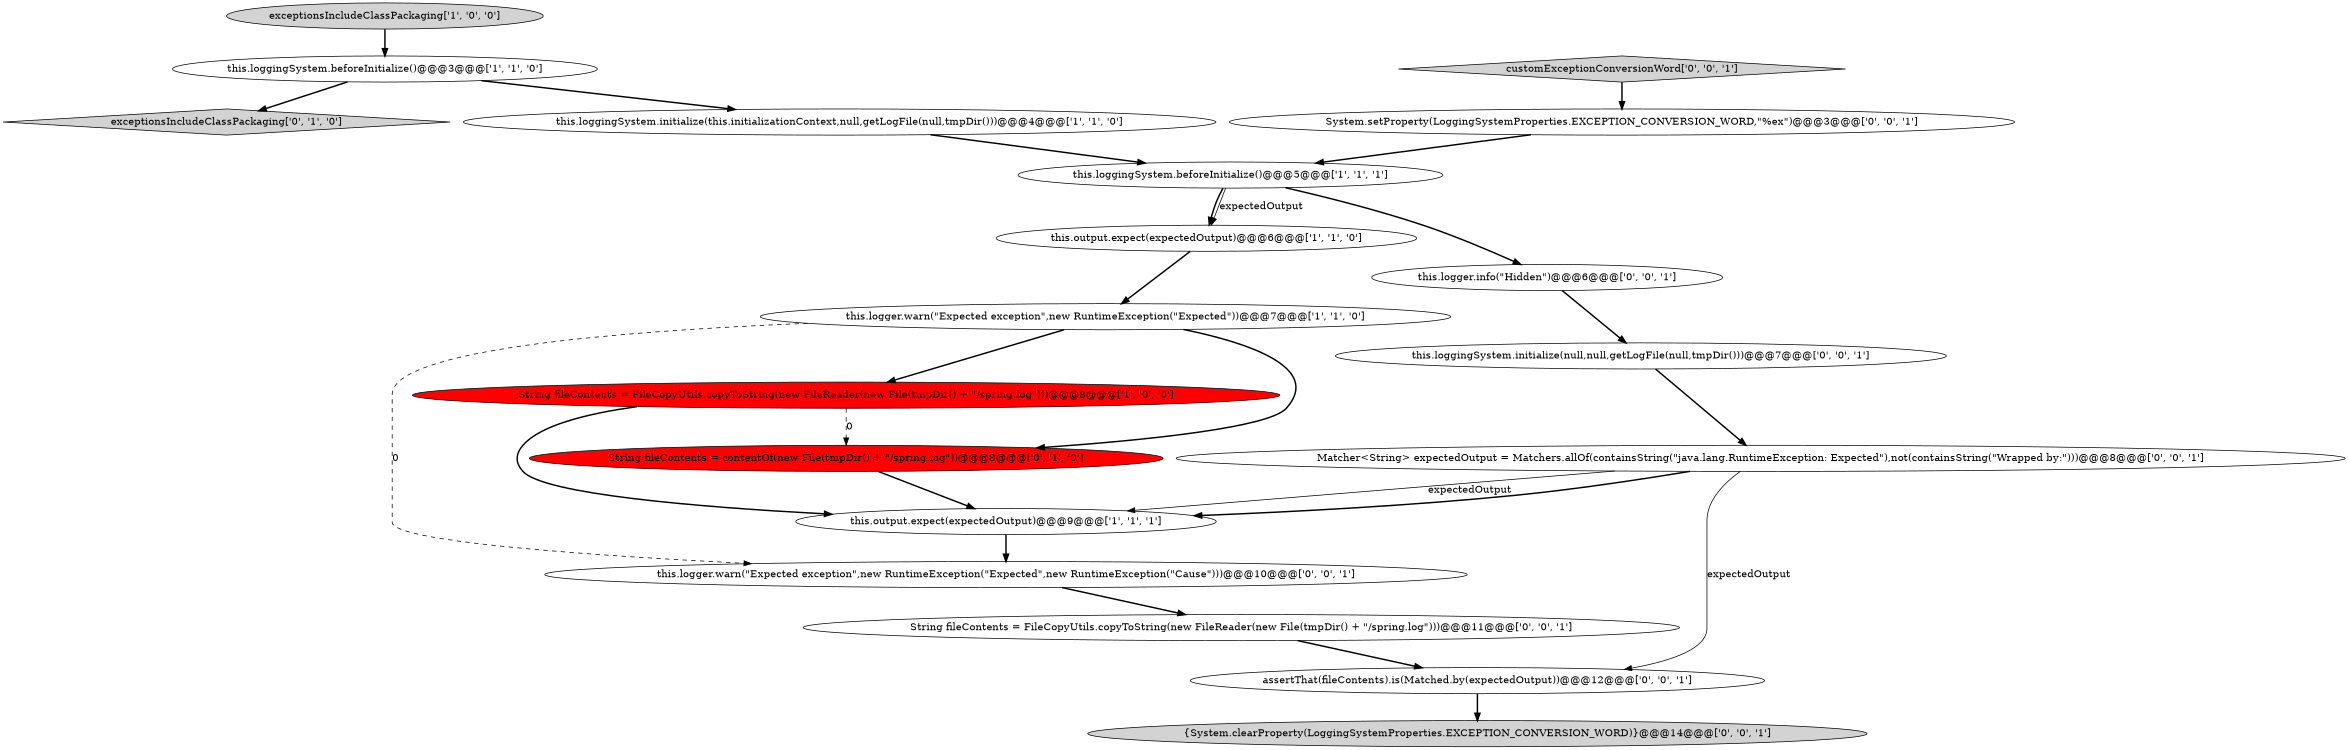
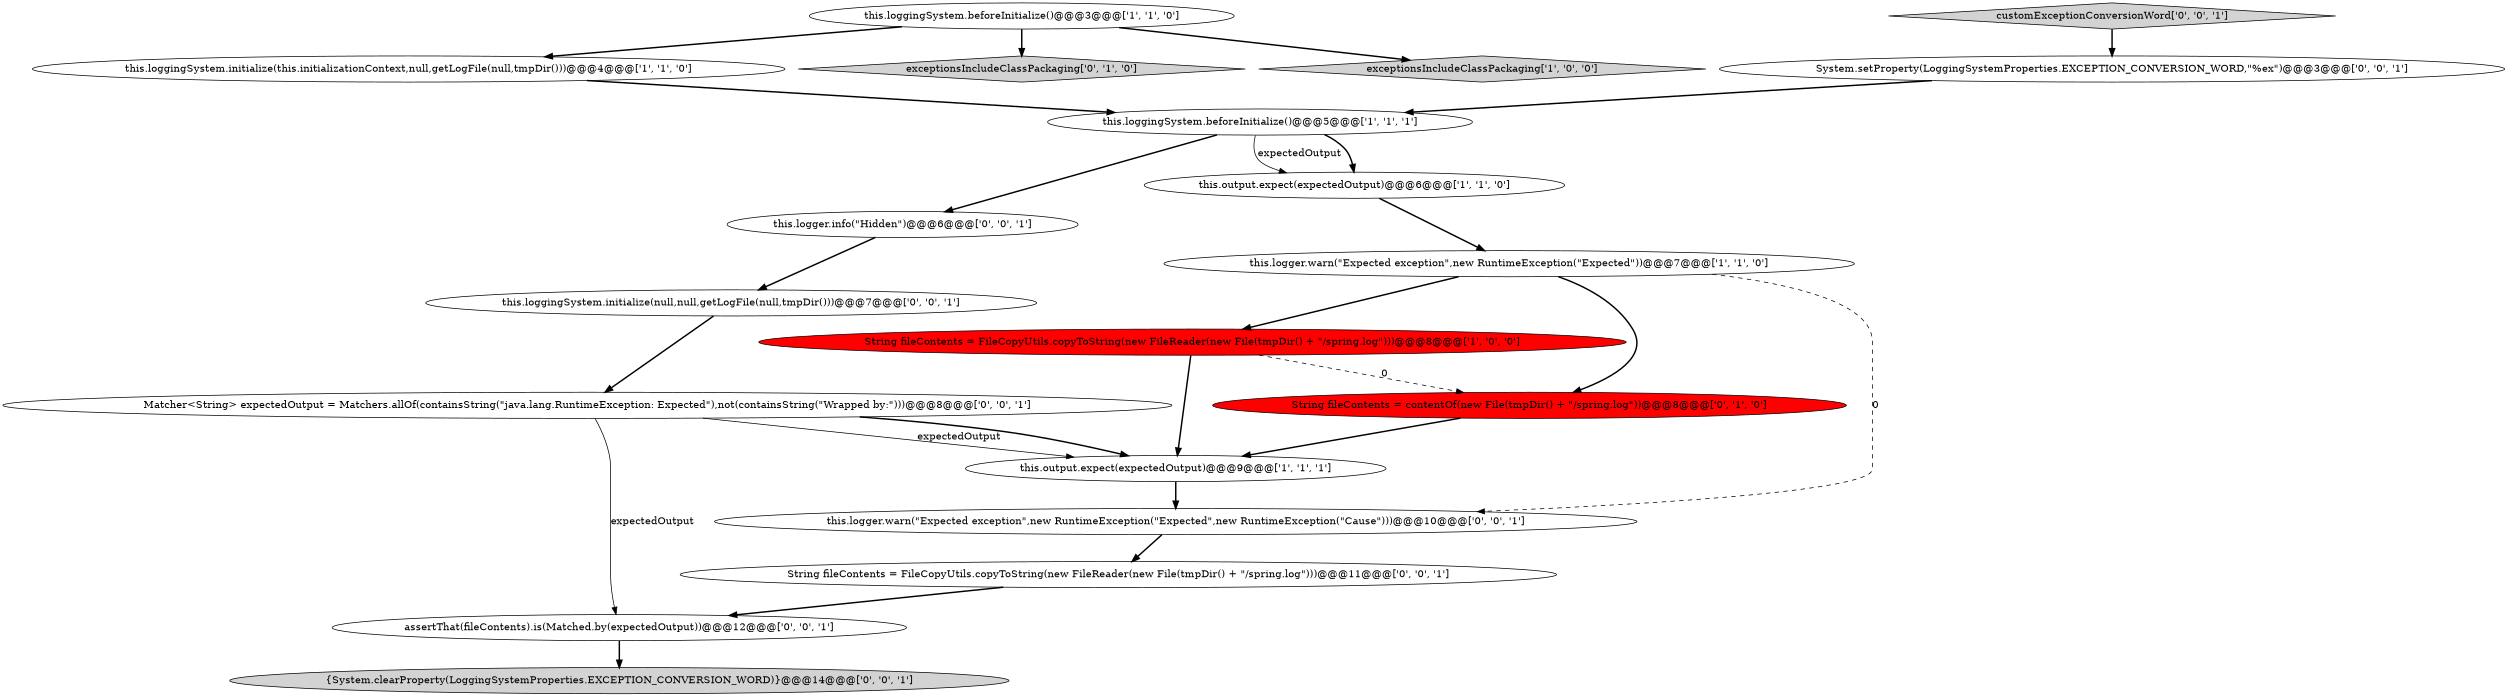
node "exceptionsIncludeClassPackaging['1', '0', '0']": shape ellipse -> diamond
edge "exceptionsIncludeClassPackaging['1', '0', '0']" -> "this.loggingSystem.beforeInitialize()@@@3@@@['1', '1', '0']": reversed
